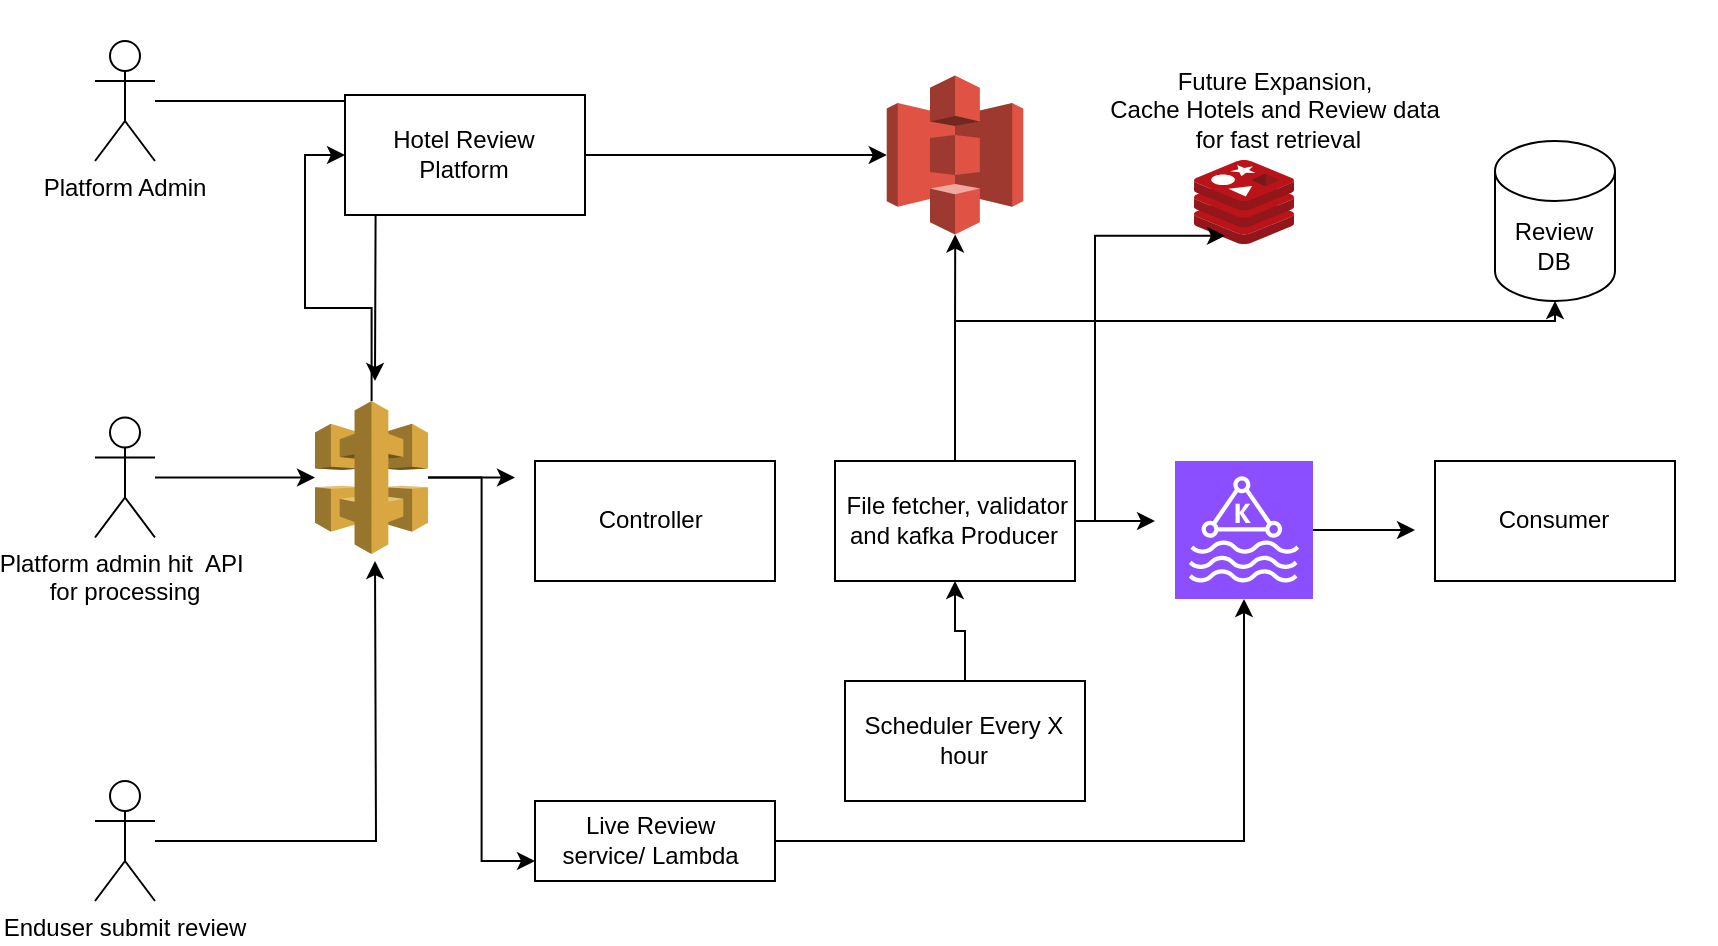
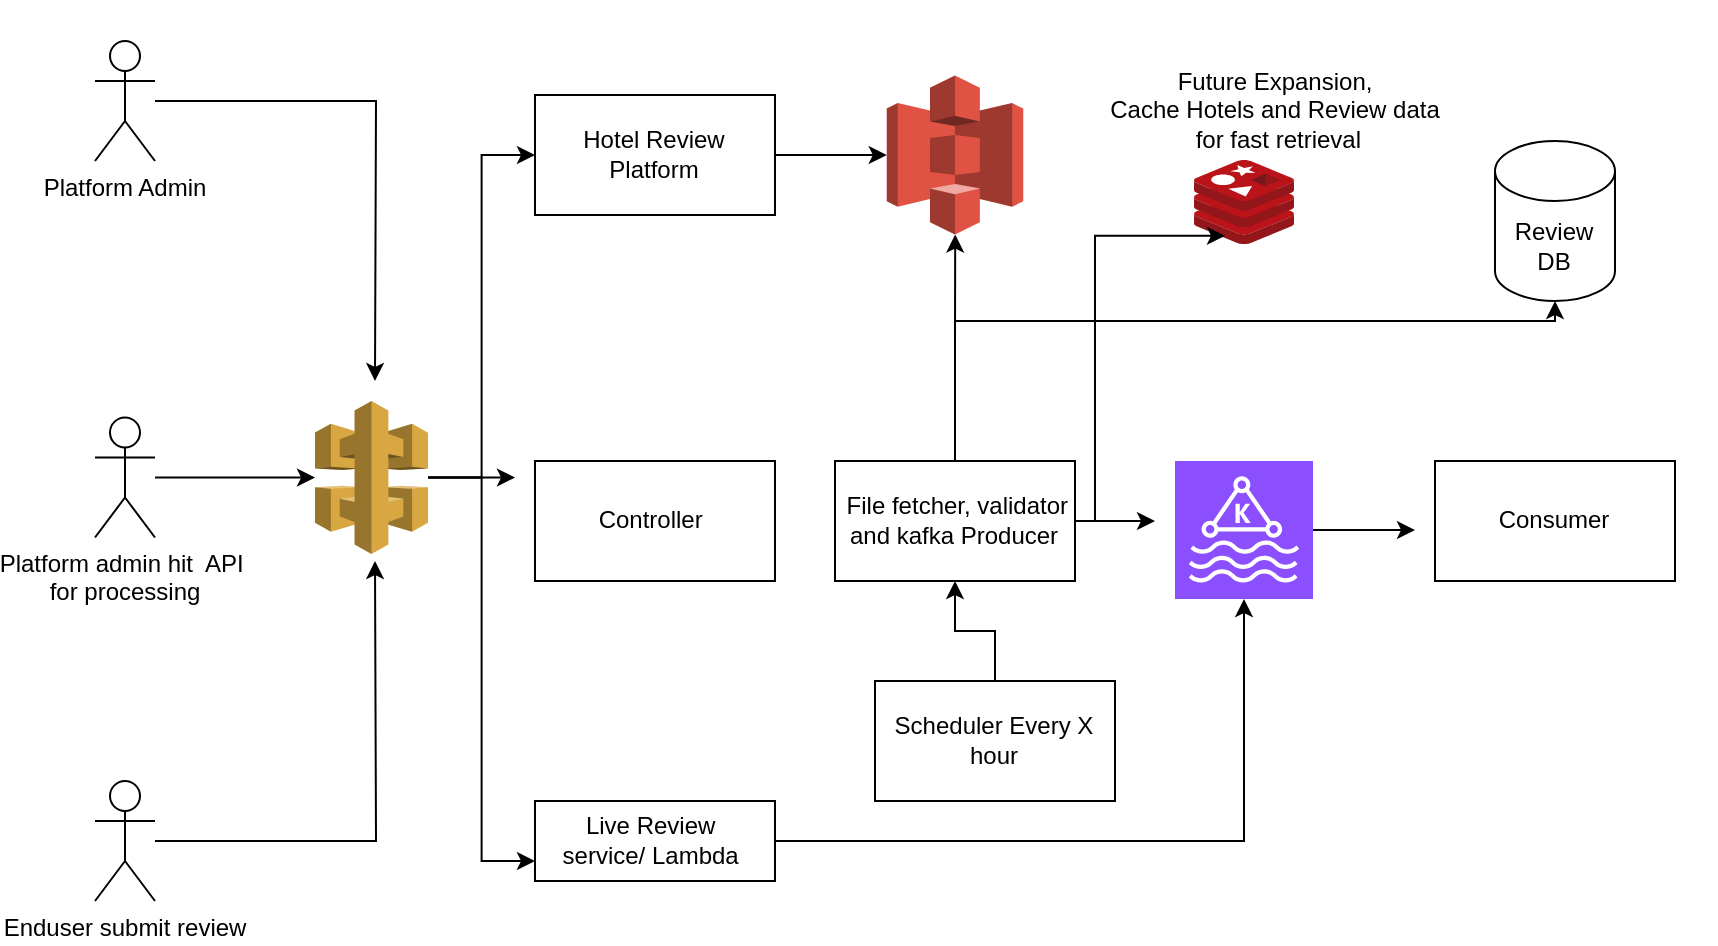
node "Hotel Review Platform": moved (465, 155) -> (655, 155)
node "Scheduler Every X hour": moved (965, 741) -> (995, 741)
